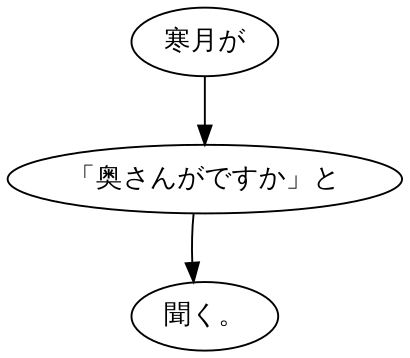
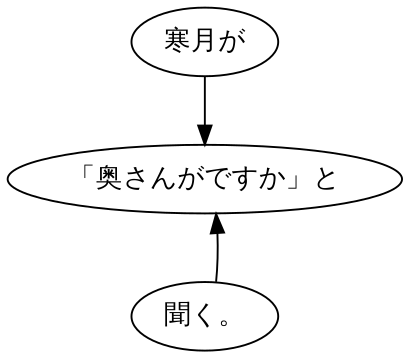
edge "「奥さんがですか」と" -> "聞く。": reversed
